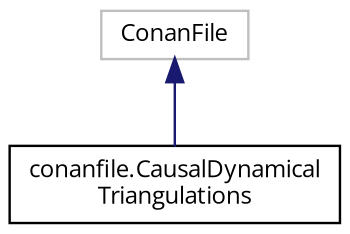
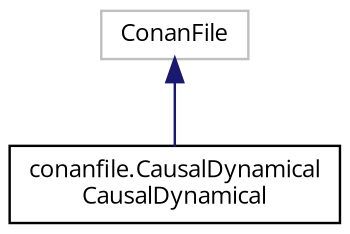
node "conanfile.CausalDynamical Triangulations": label "conanfile.CausalDynamical Triangulations" -> "conanfile.CausalDynamical CausalDynamical"
